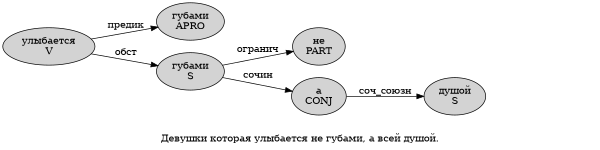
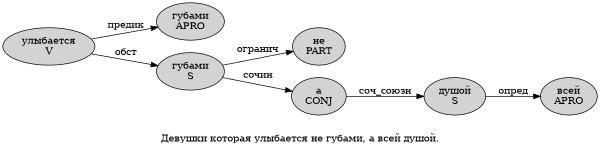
node "всей APRO": added
